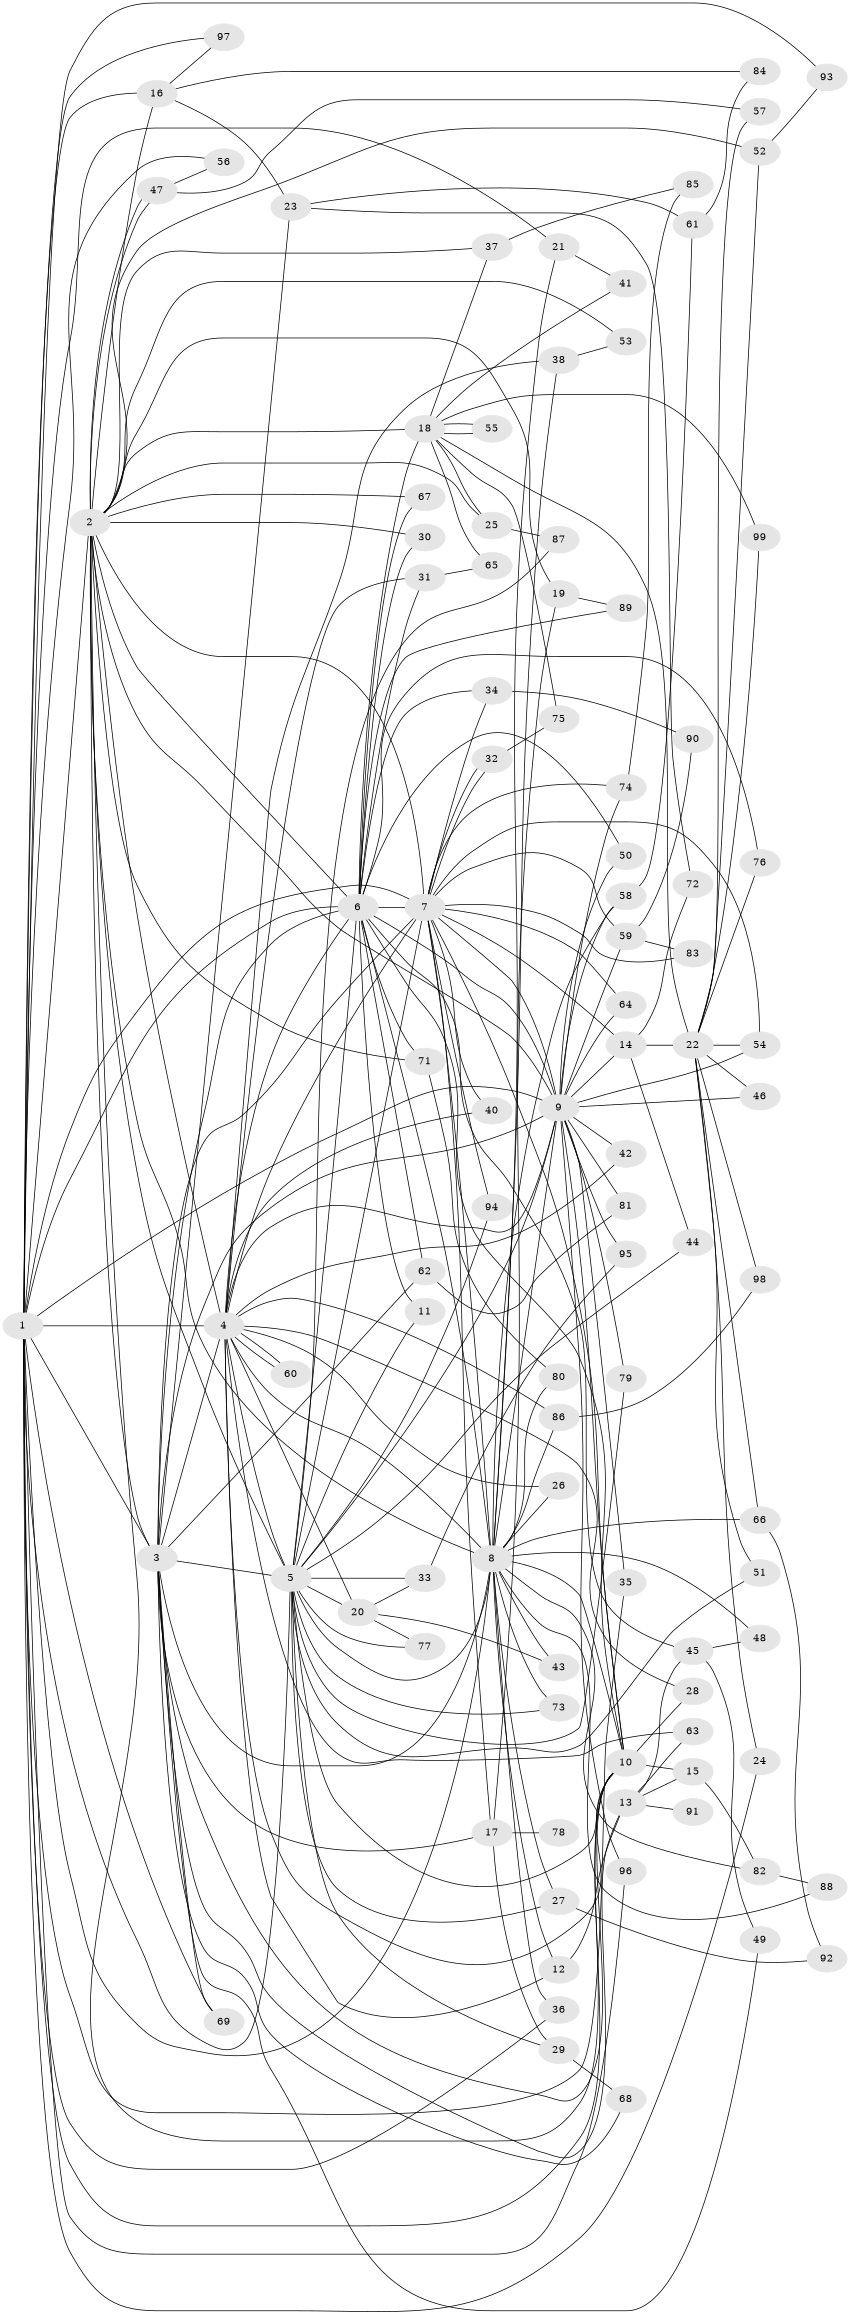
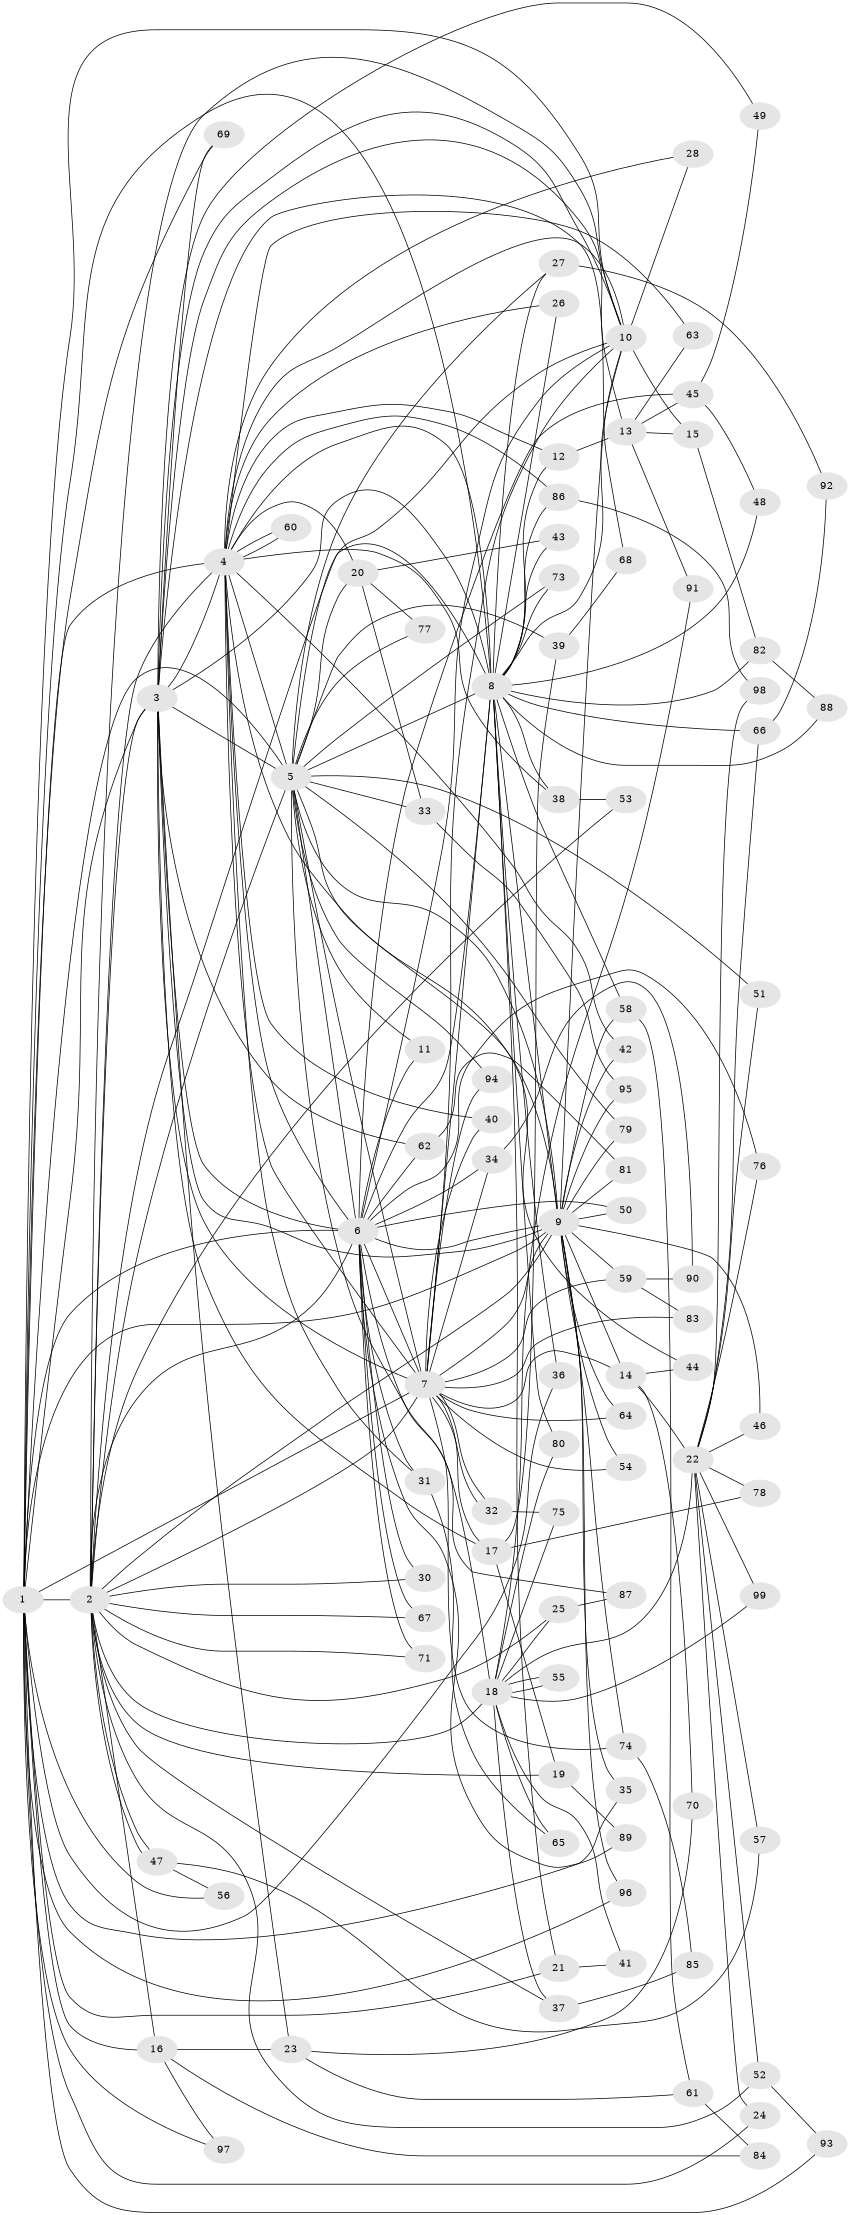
node "72": label "72" -> "70"
edge "22" -- "54": now "22" -- "78"
edge "91" -- "18": added
edge "71" -- "80": now "18" -- "80"
node "29": label "29" -> "39"
